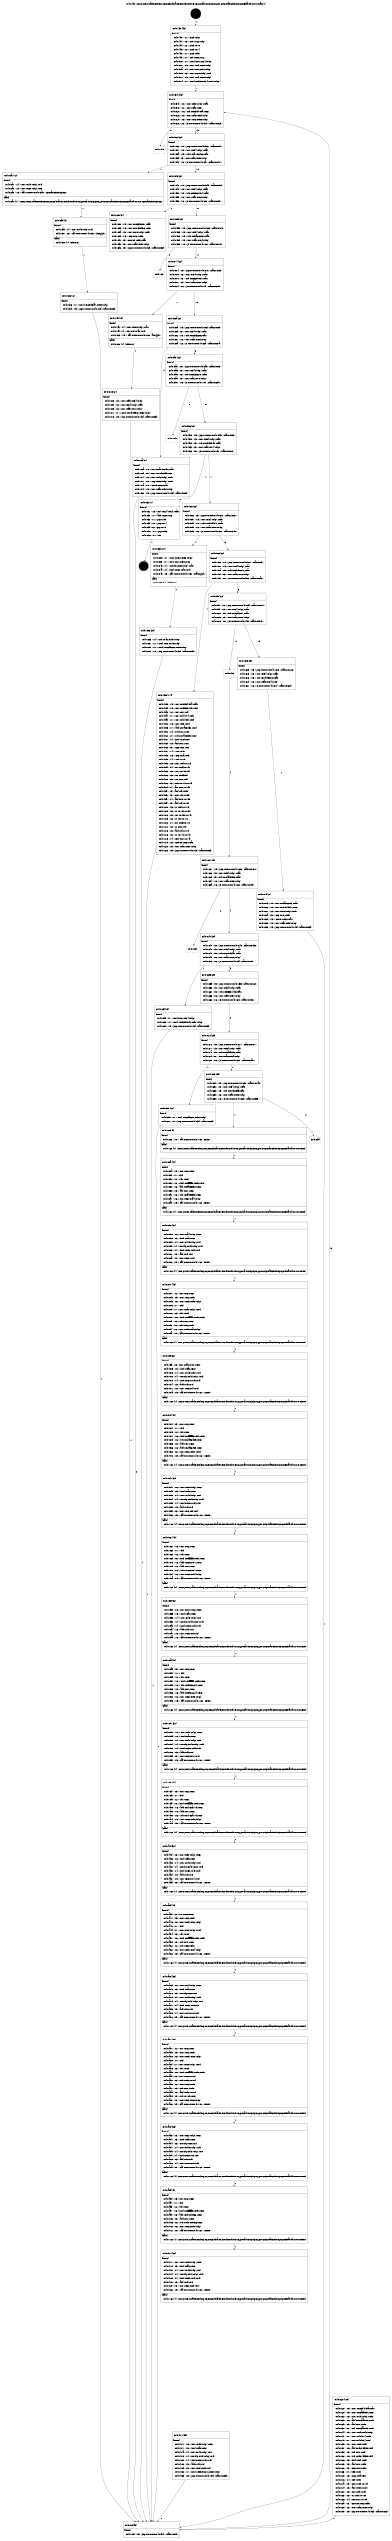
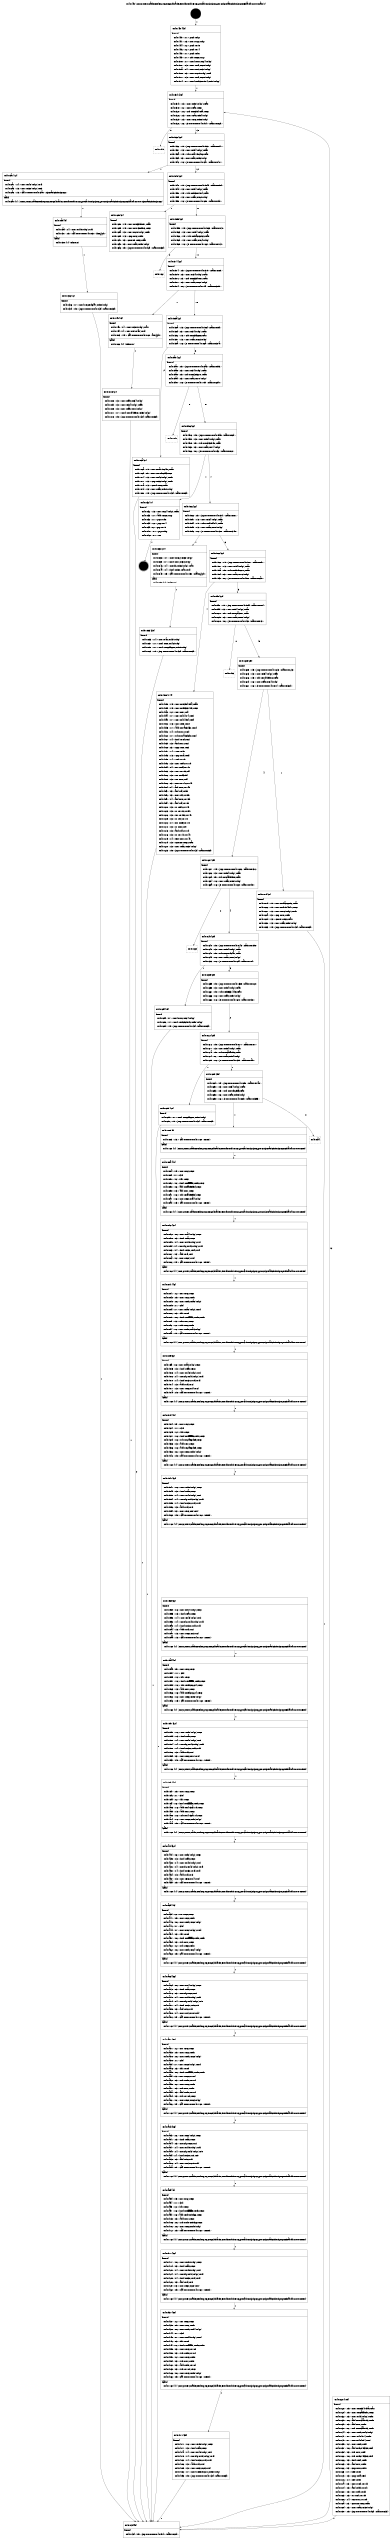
edge "0x401d03" -> "0x401627 [25]": now "0x40160e [25]" -> "0x401627 [25]"
node "0x401967 [40]": removed
node "0x401b37 [58]": added
